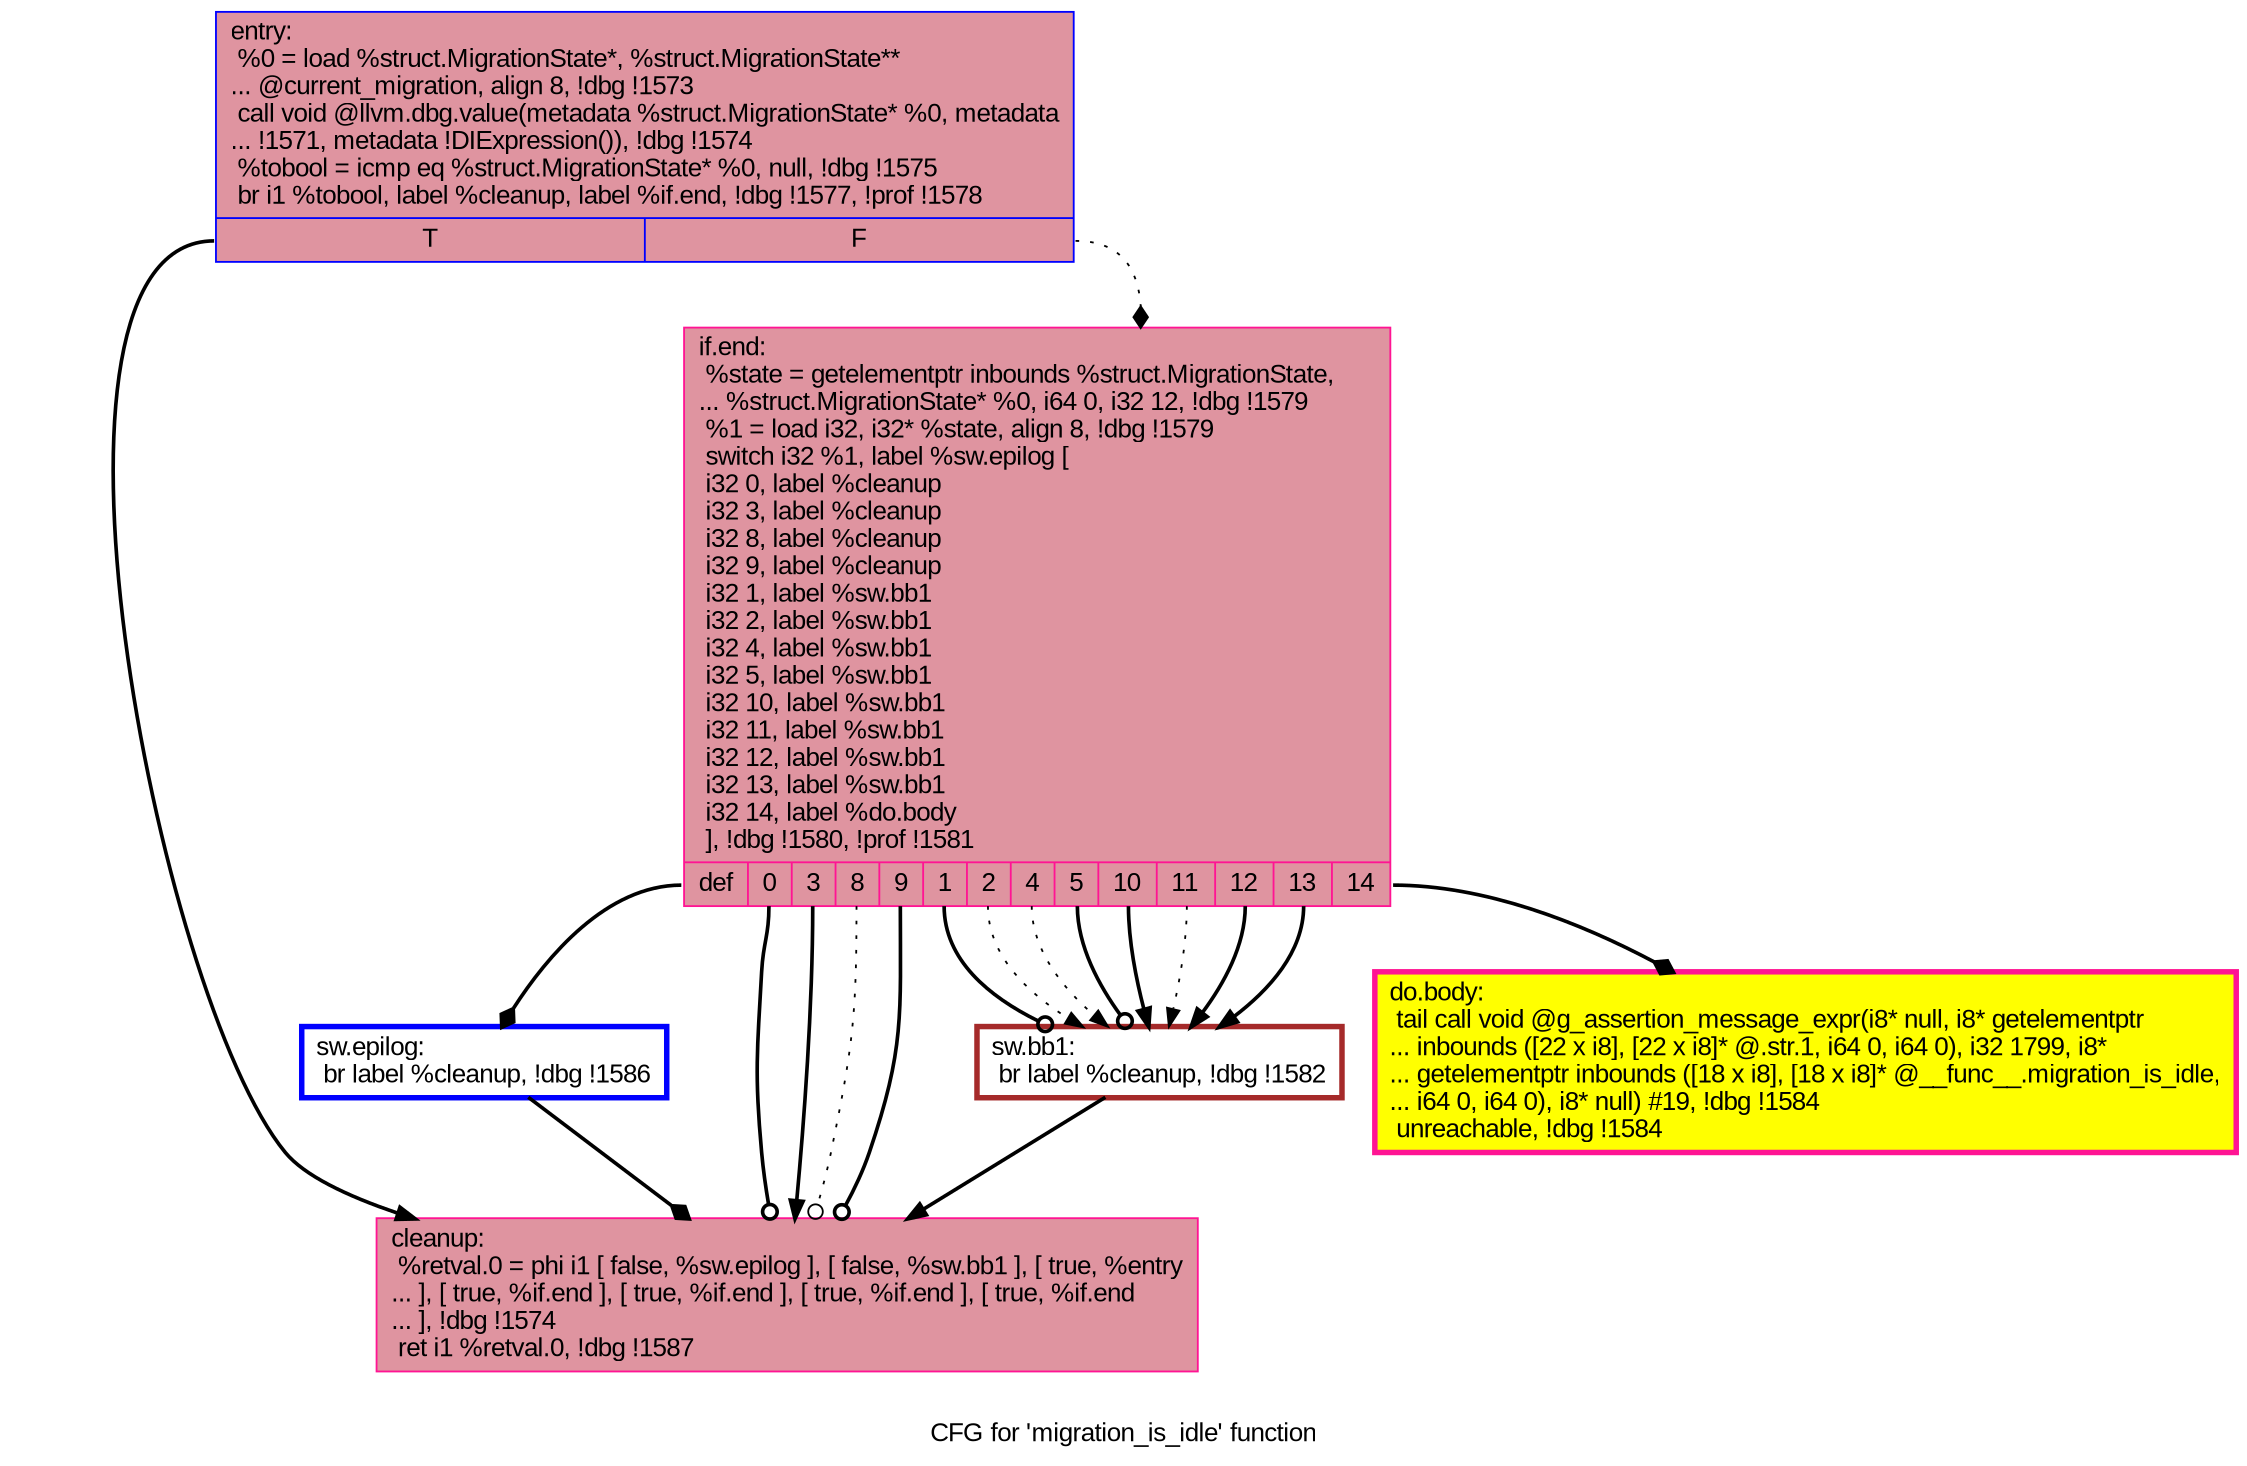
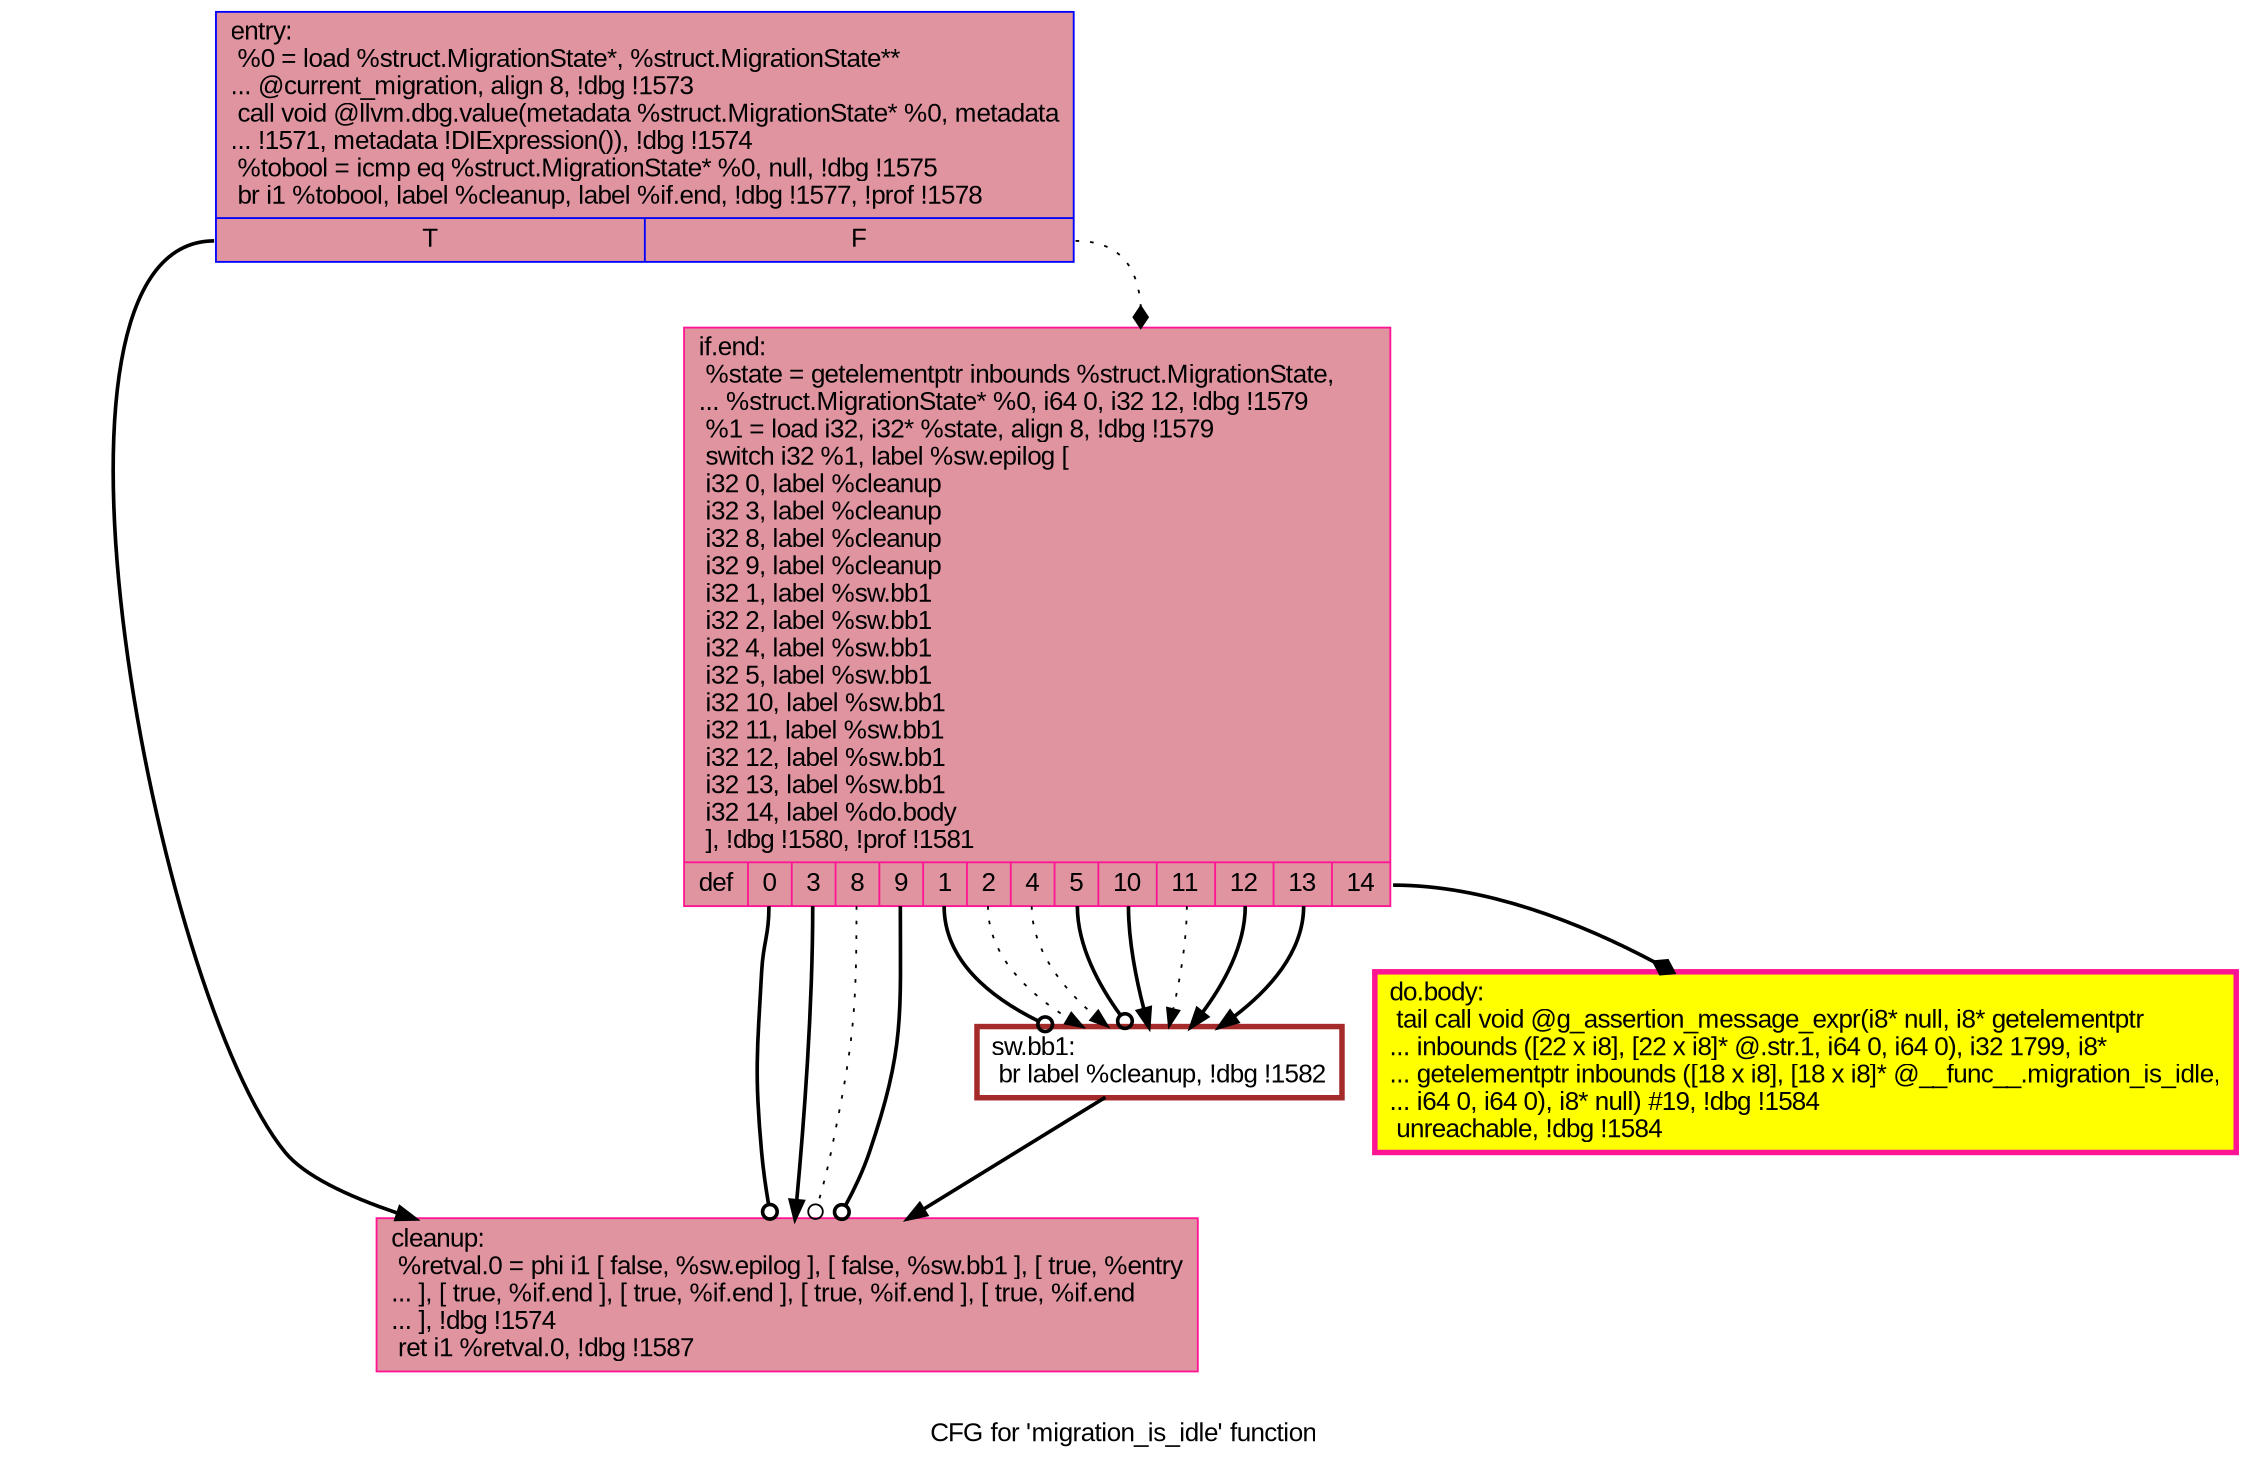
node "sw.epilog:": removed
